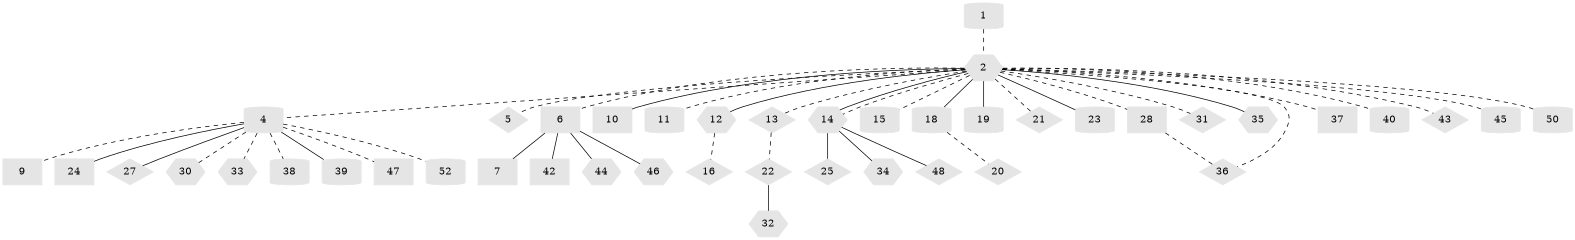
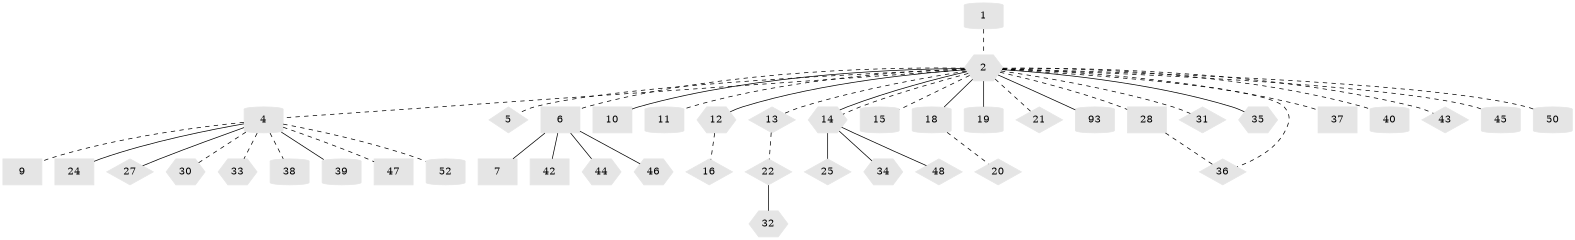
node "23": label "23" -> "93"
